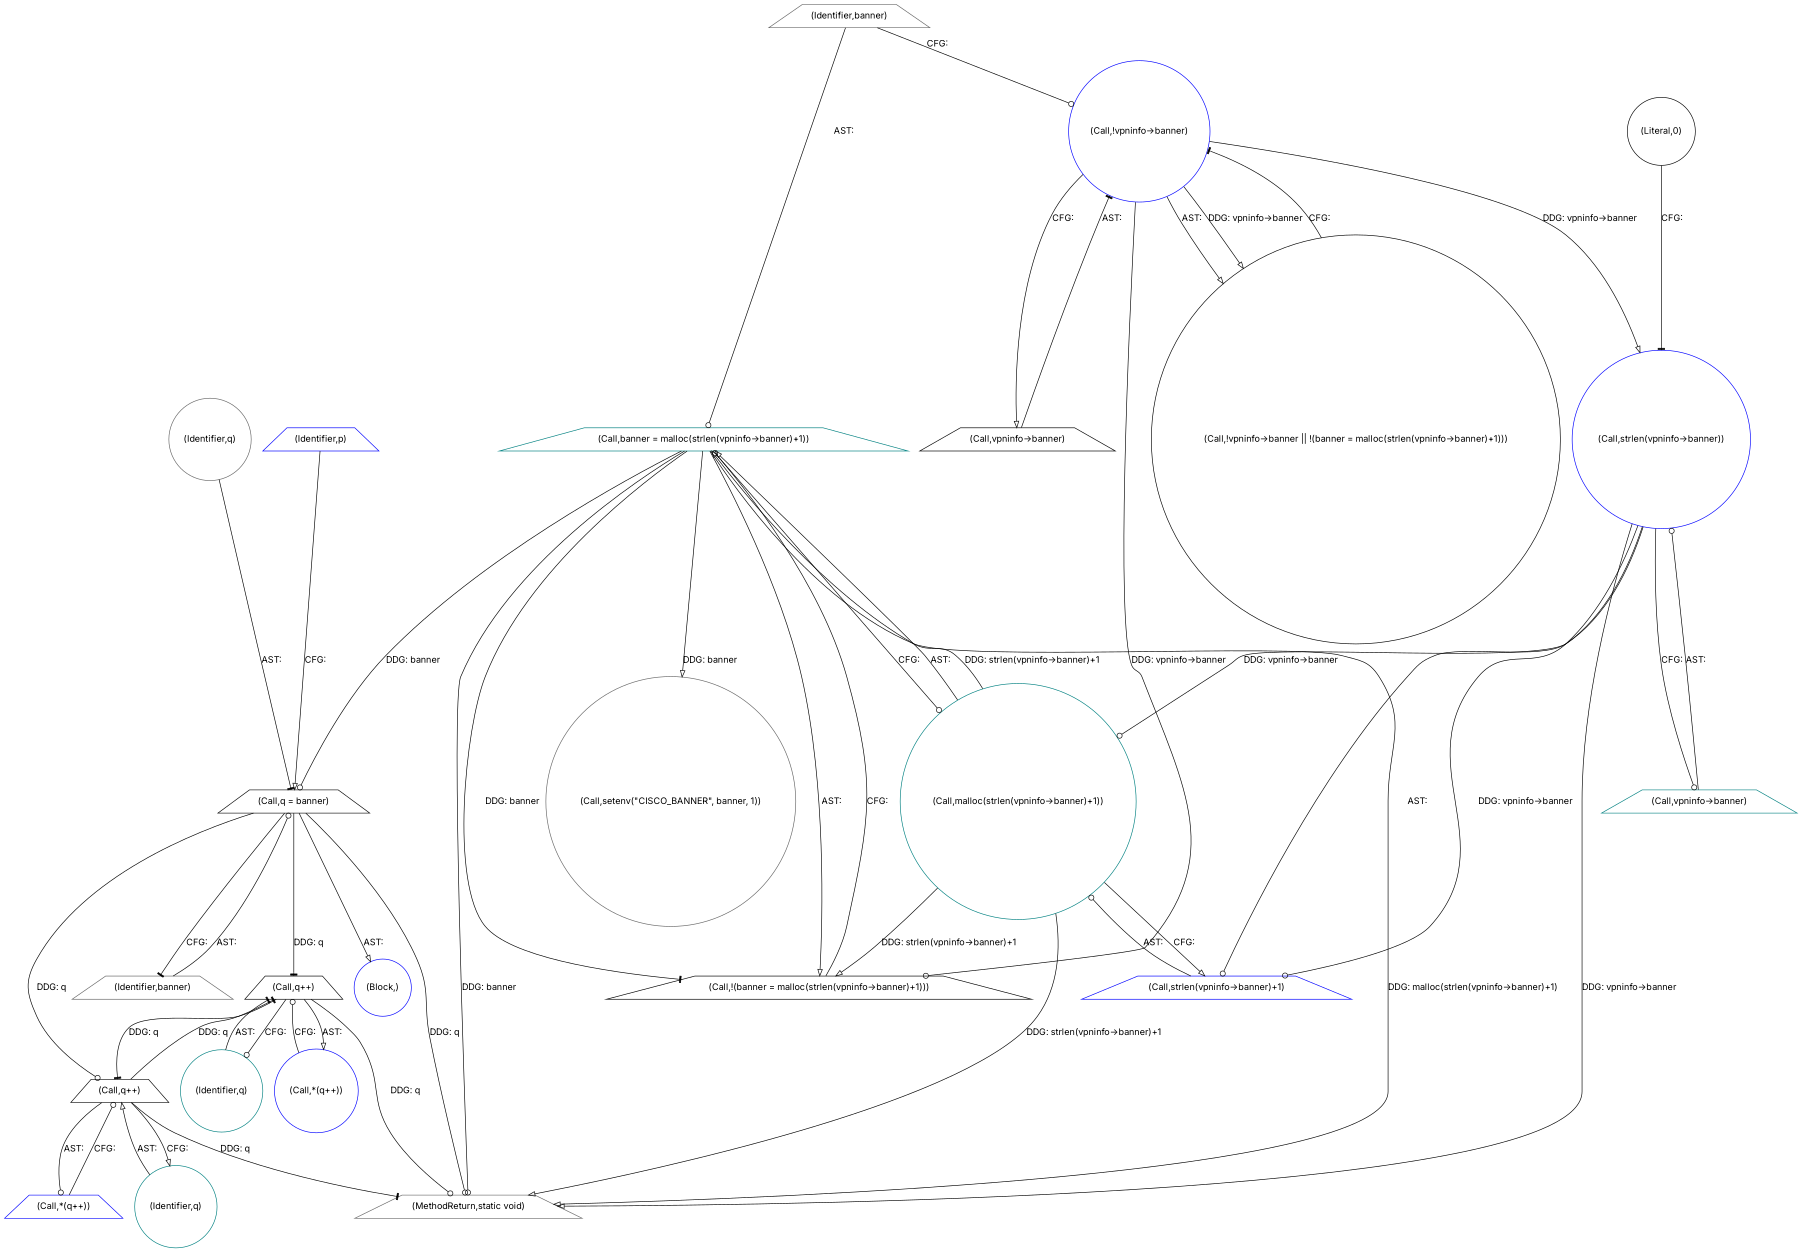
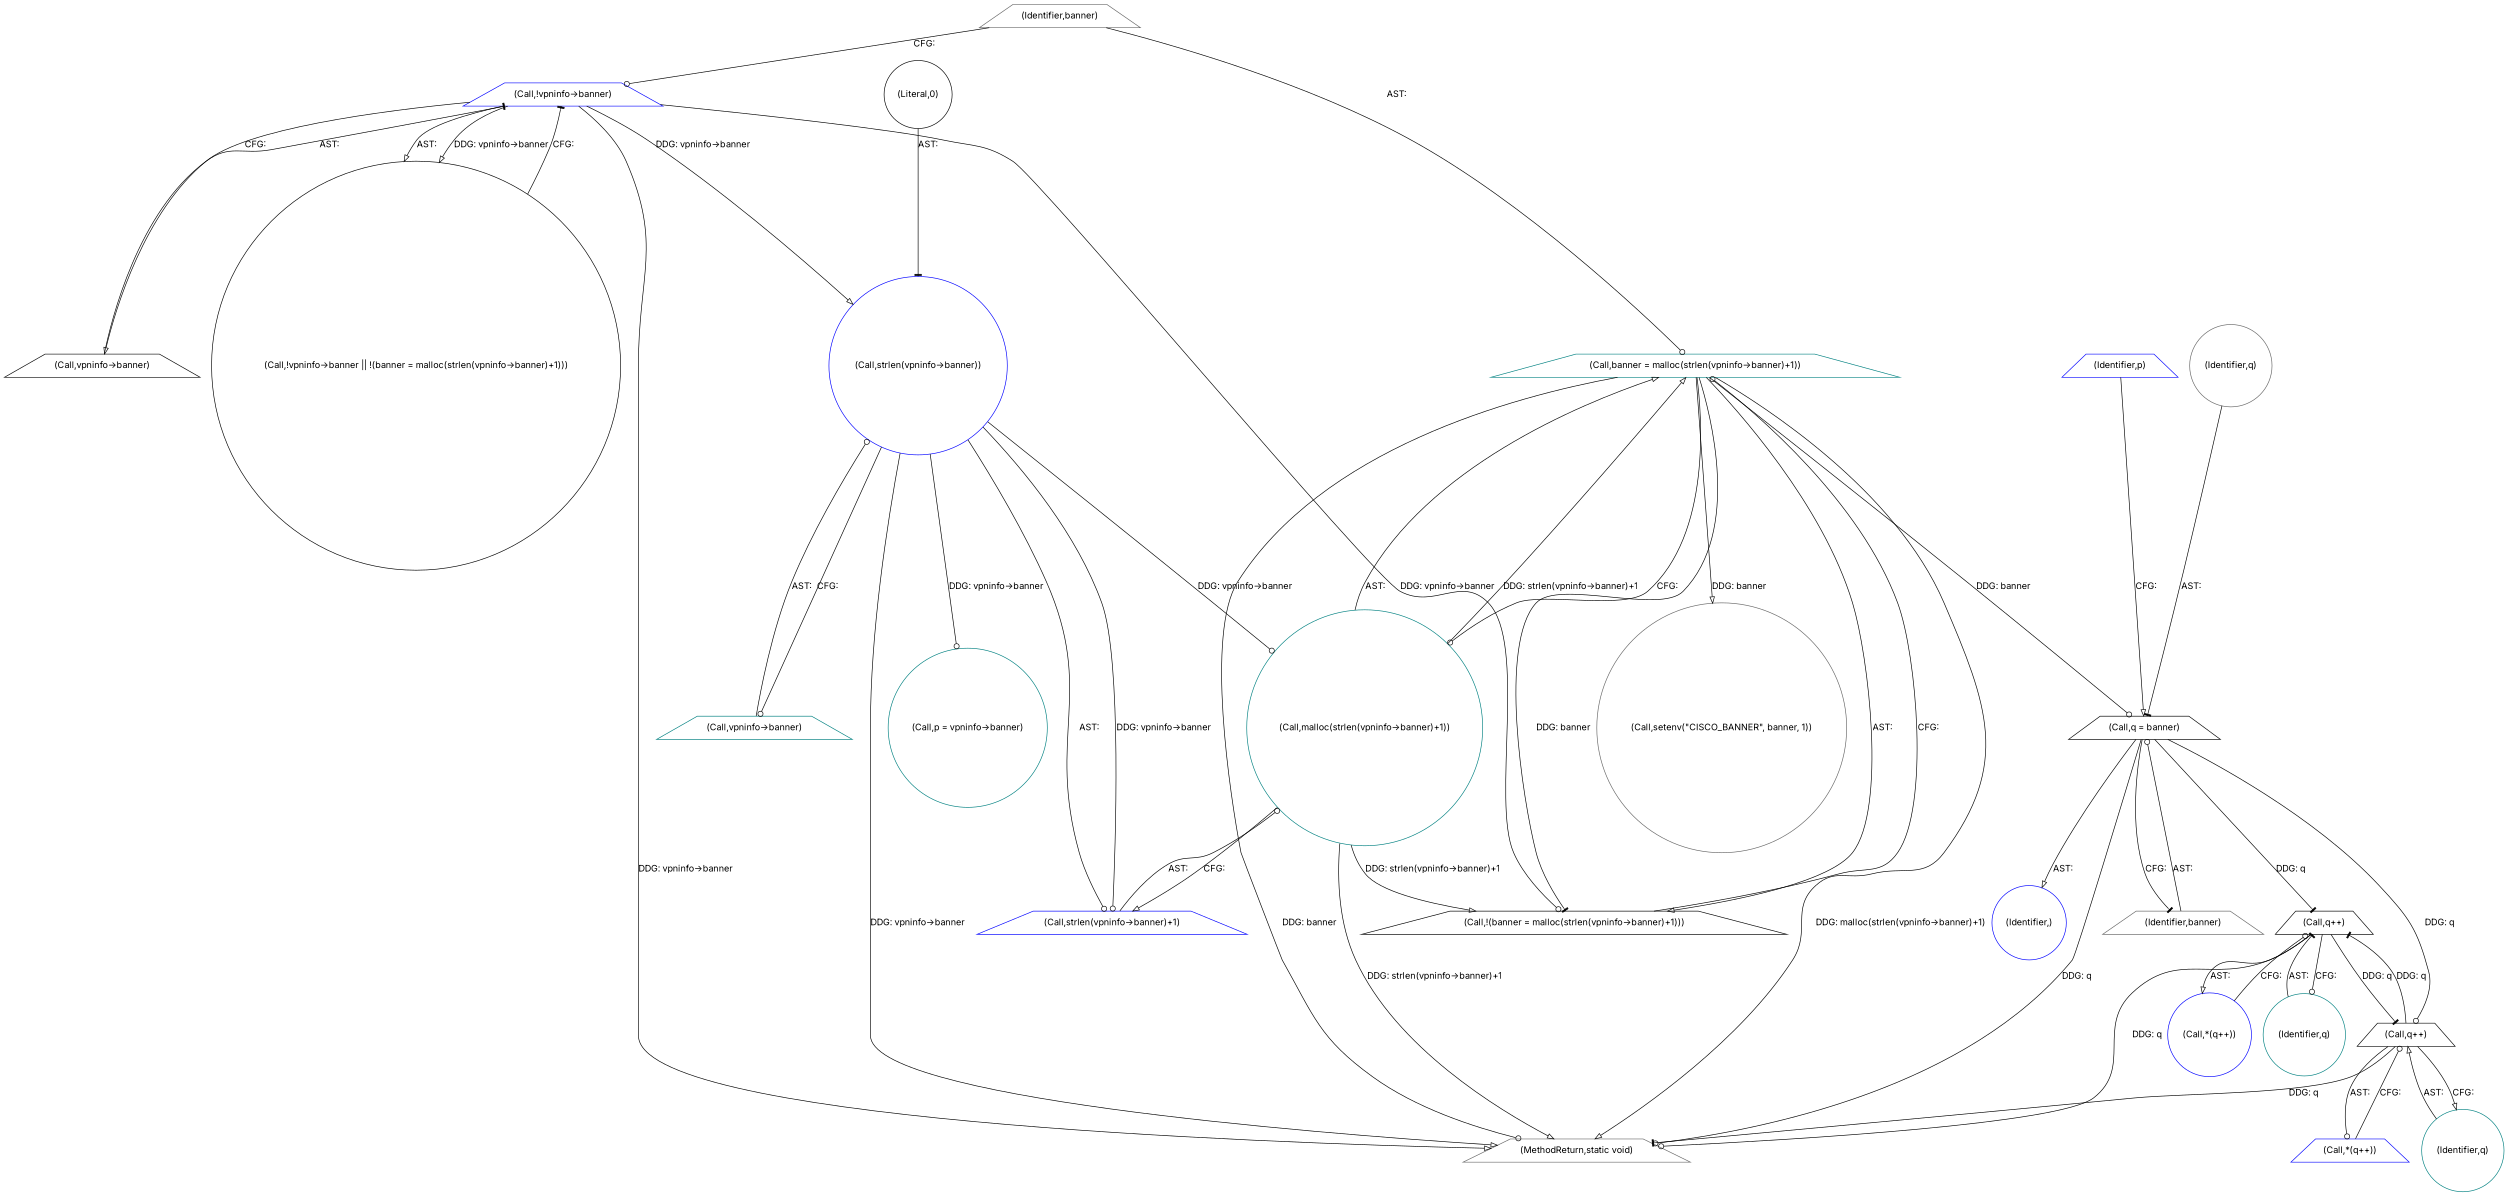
node "(Call,!vpninfo->banner)": shape circle -> trapezium
edge "(Literal,0)" -> "(Call,strlen(vpninfo->banner))": label "CFG: " -> "AST: "
node "(Call,p = vpninfo->banner)": added
node "(Block,)": label "(Block,)" -> "(Identifier,)"
edge "(Call,!vpninfo->banner)" -> "(MethodReturn,static void)": added, label "DDG: vpninfo->banner"
